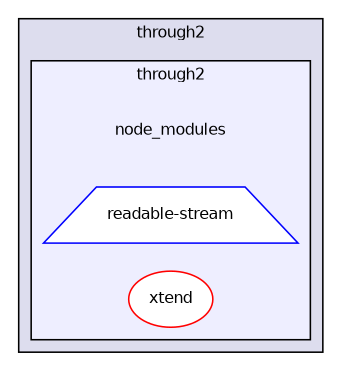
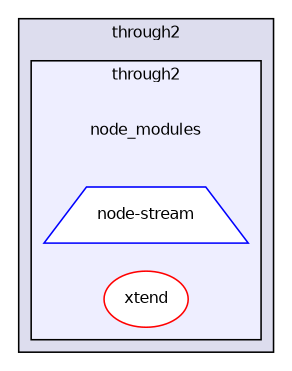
node "readable-stream": label "readable-stream" -> "node-stream"
